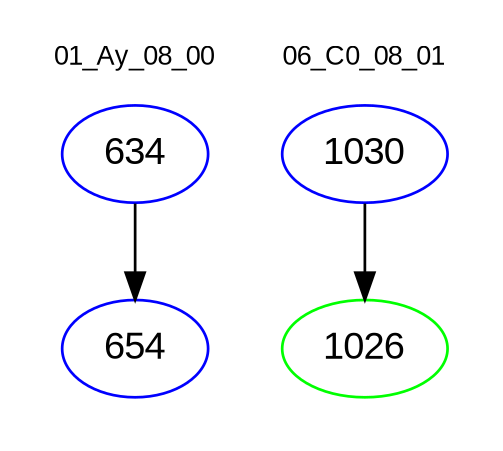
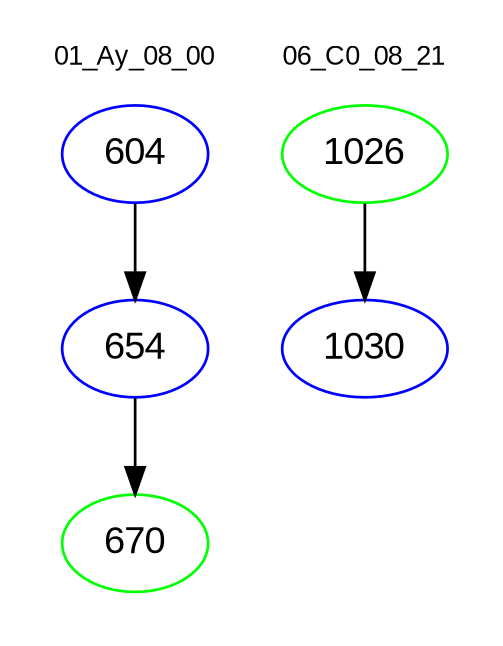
cluster "06_C0_08_01": label "06_C0_08_01" -> "06_C0_08_21"
node "634": label "634" -> "604"
edge "1030" -> "1026": reversed
node "670": added
